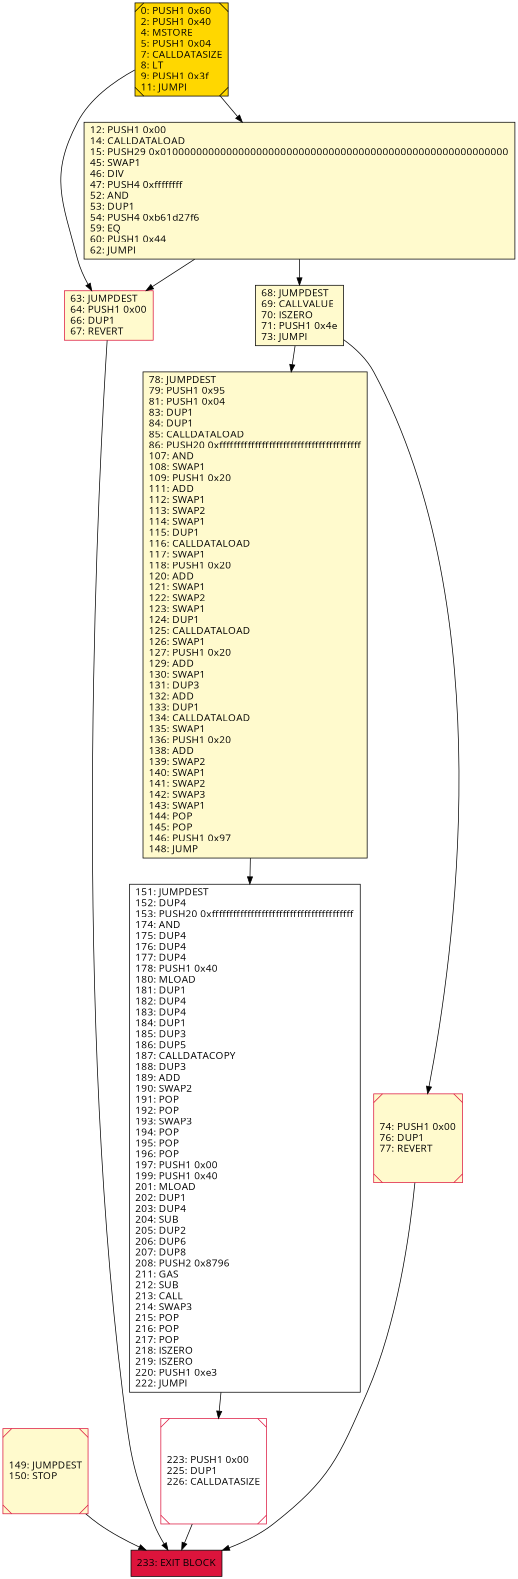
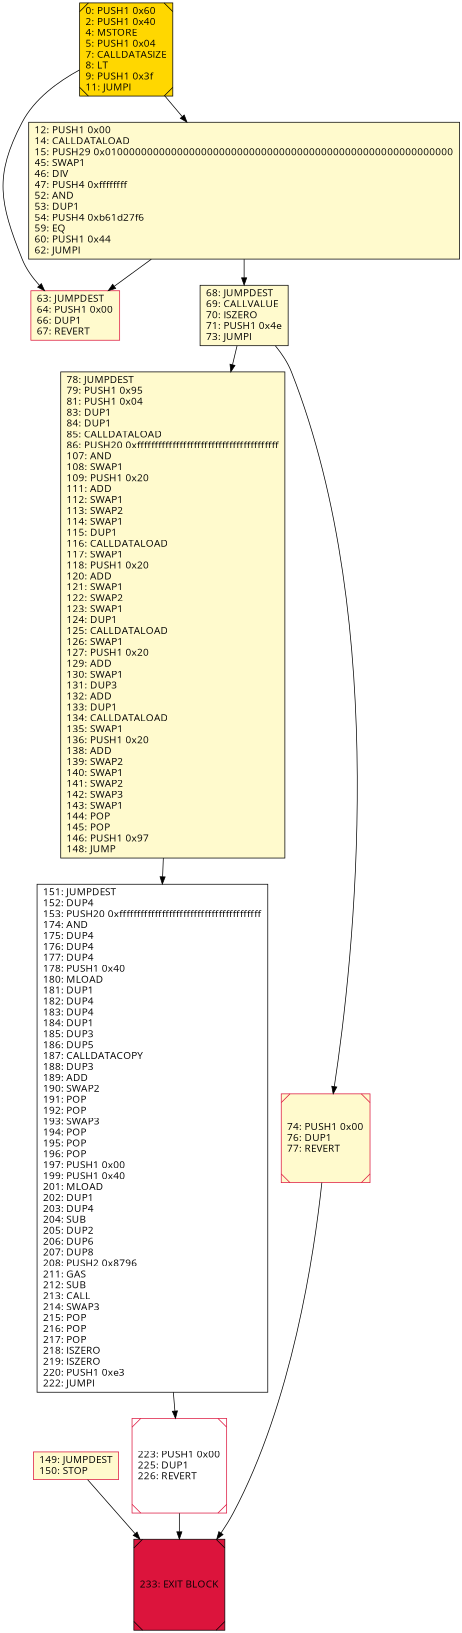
edge "63: JUMPDEST 64: PUSH1 0x00 66: DUP1 67: REVERT" -> "233: EXIT BLOCK": removed
node "149: JUMPDEST 150: STOP": shape Msquare -> box
node "223: PUSH1 0x00 225: DUP1 226: CALLDATASIZE": label "223: PUSH1 0x00 225: DUP1 226: CALLDATASIZE" -> "223: PUSH1 0x00 225: DUP1 226: REVERT"
node "233: EXIT BLOCK": shape box -> Msquare
